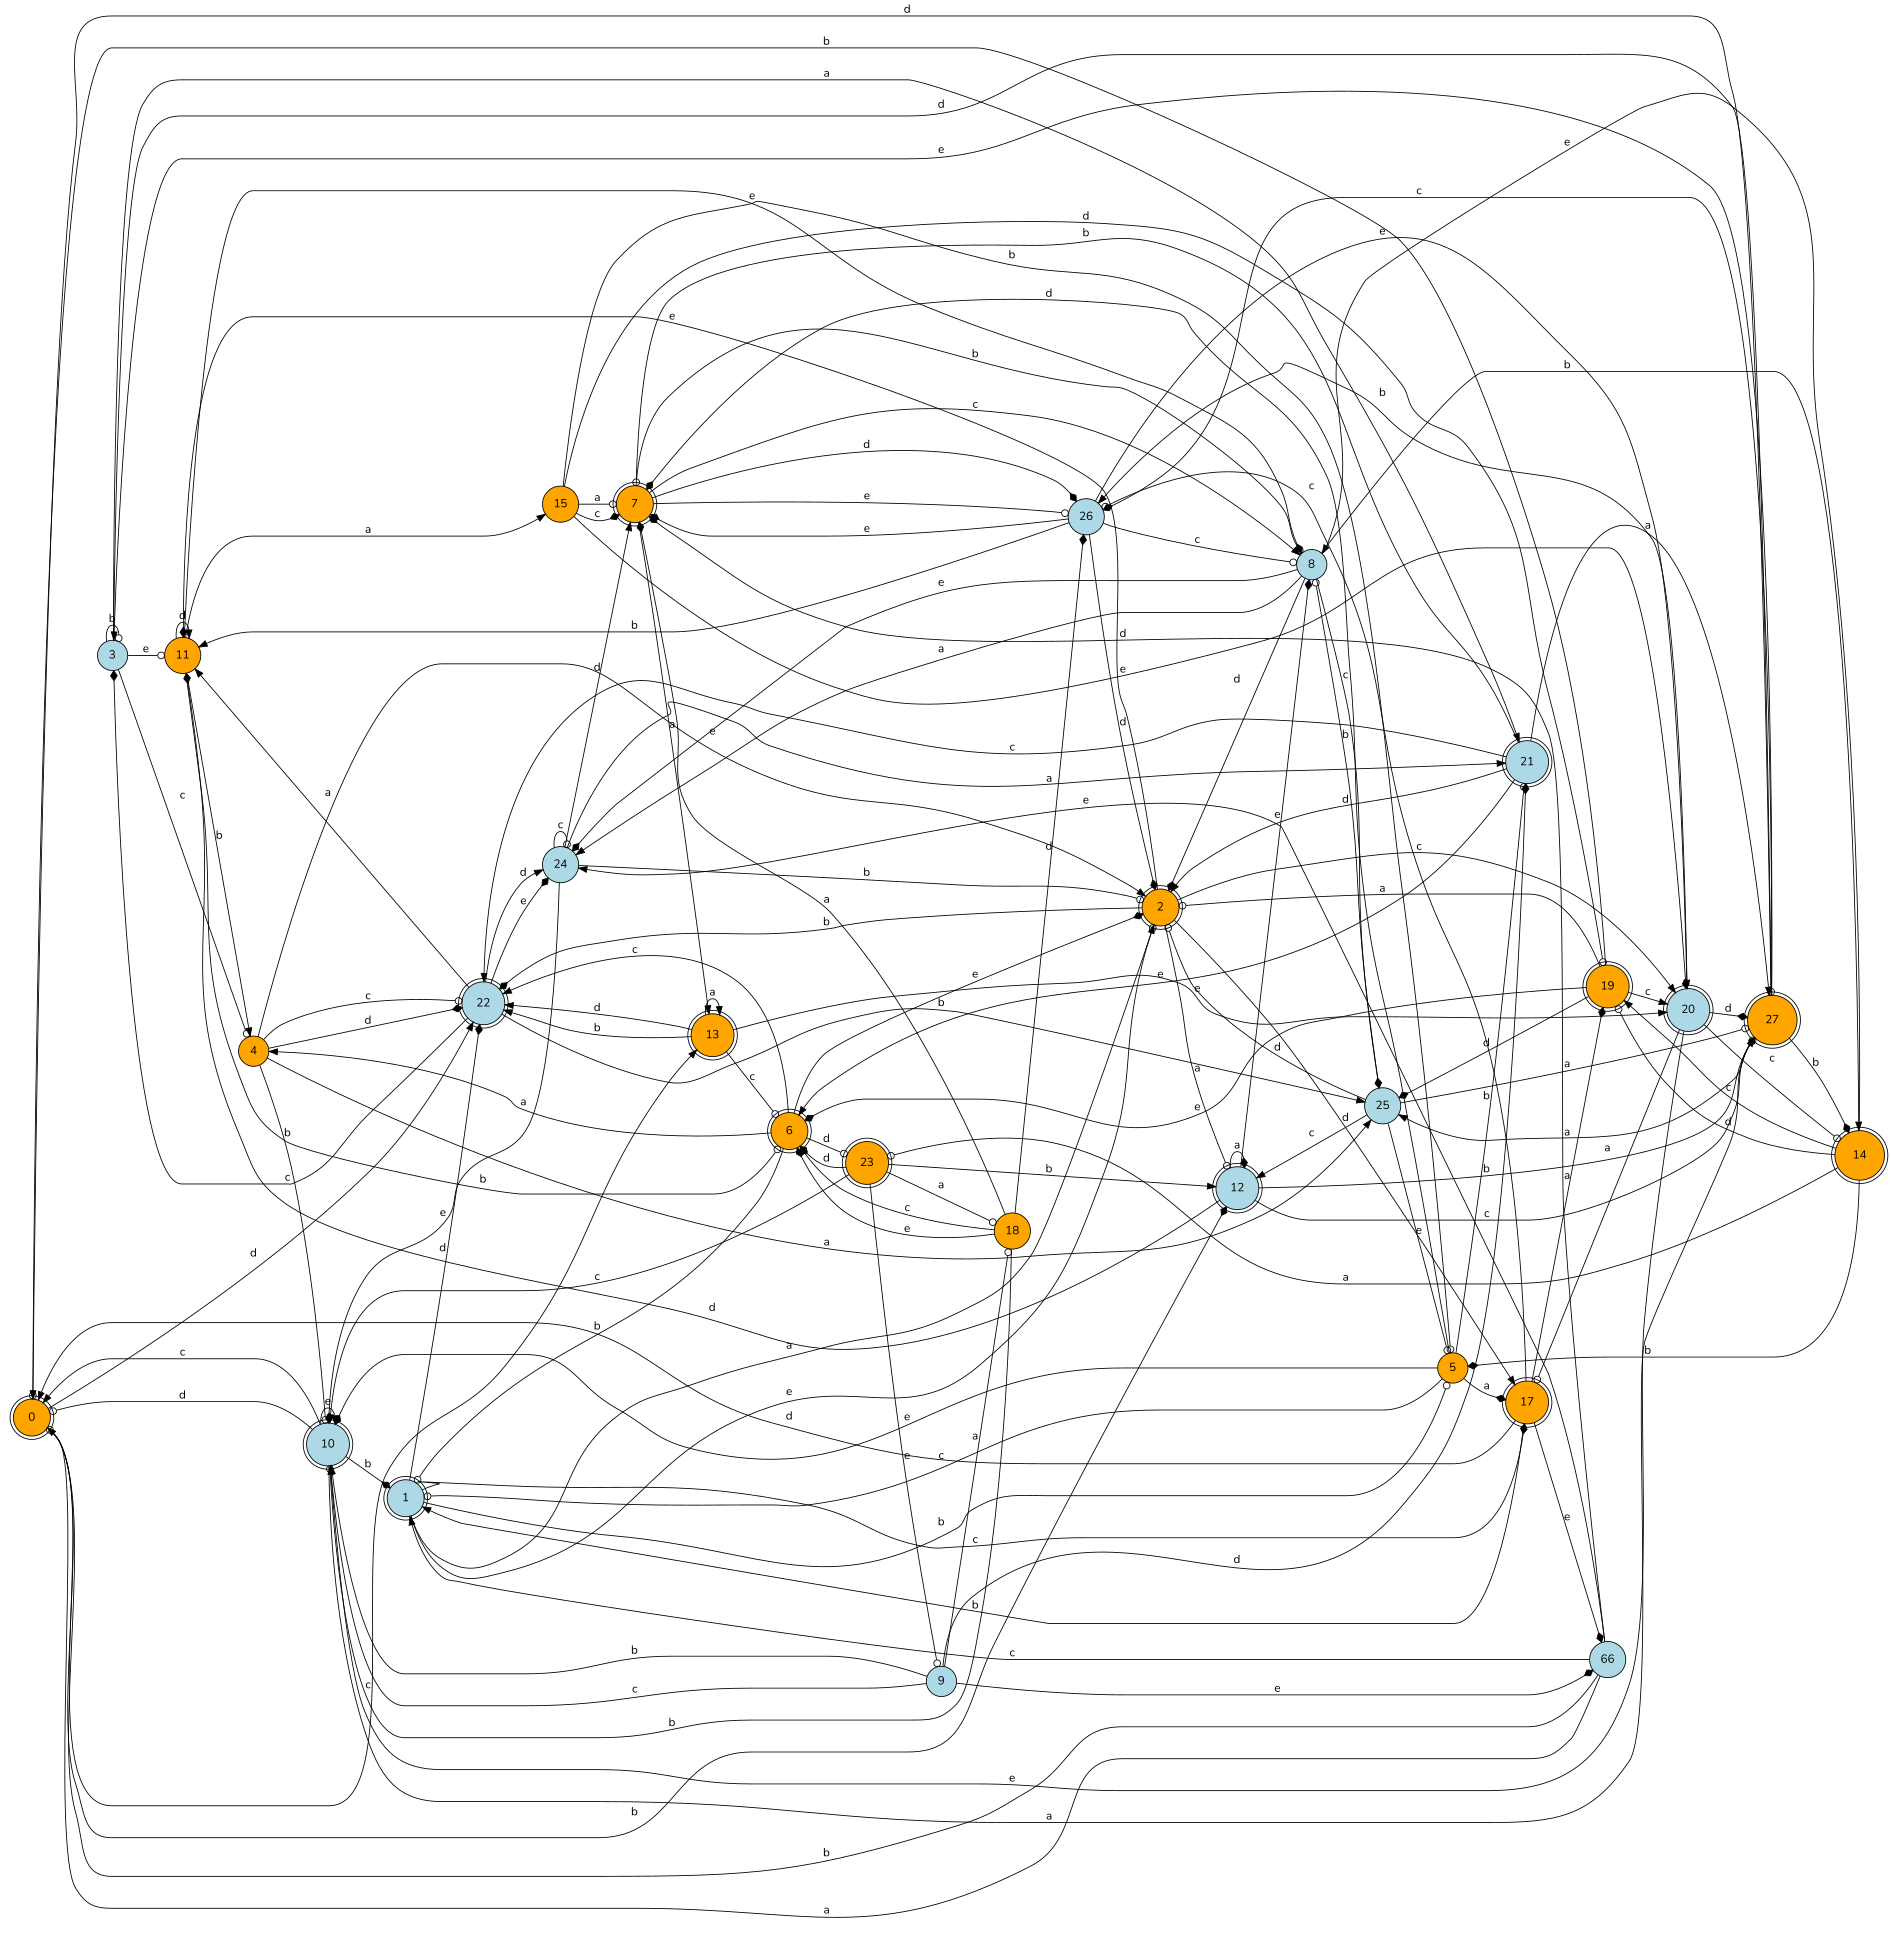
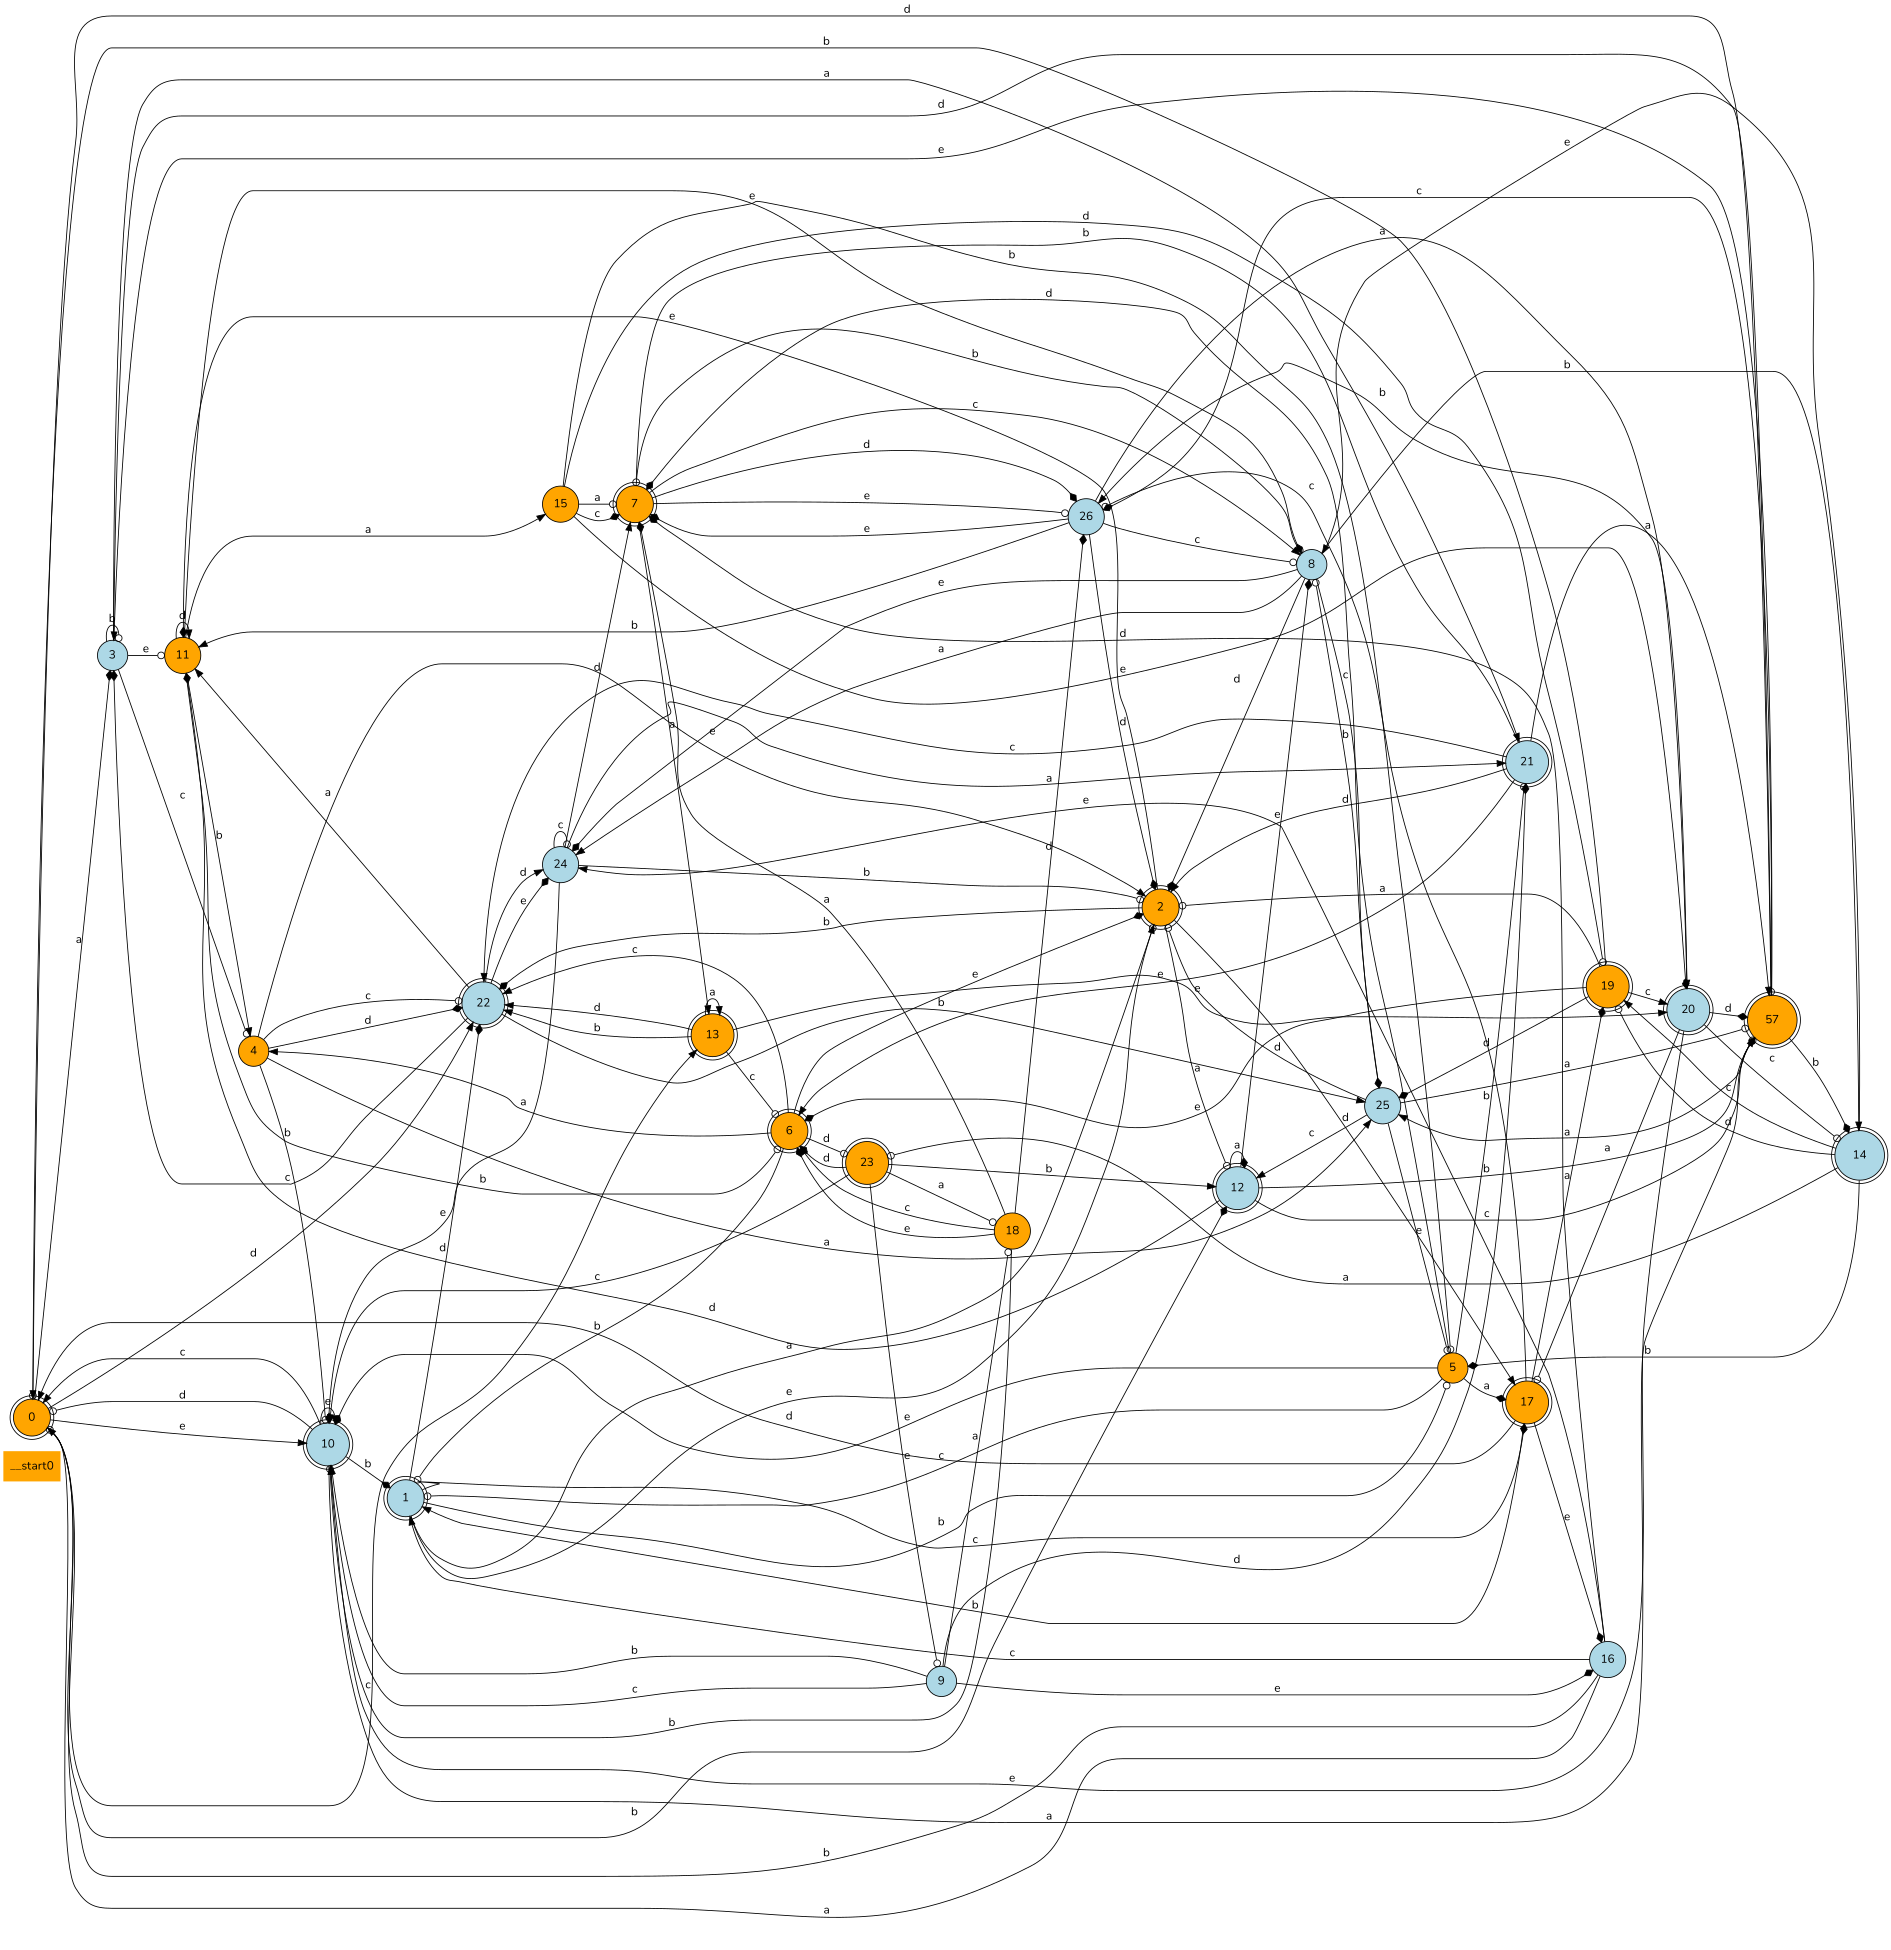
edge "26" -> "20": label "e" -> "a"
edge "2" -> "20": removed, label "c"
node "27": label "27" -> "57"
edge "0" -> "3": added, label "a"
node "14": fillcolor orange -> lightblue
edge "0" -> "10": added, label "e"
node "__start0": added
node "66": label "66" -> "16"
